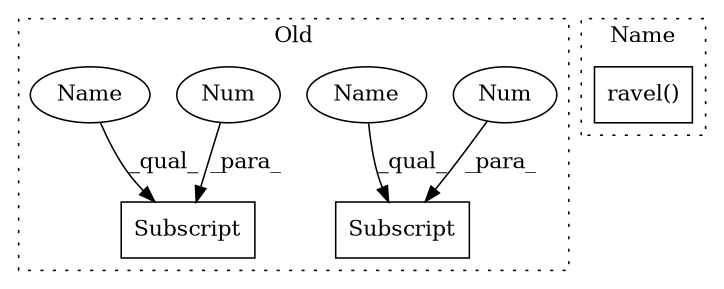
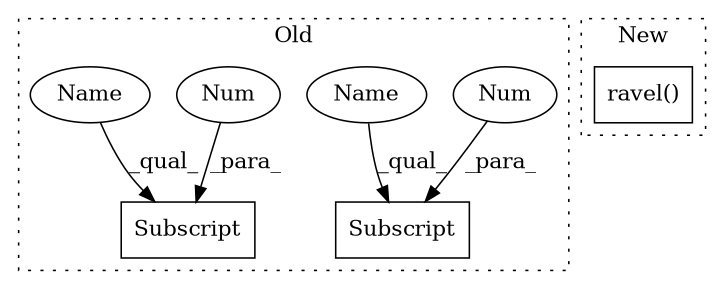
cluster "Name": label "Name" -> "New"
